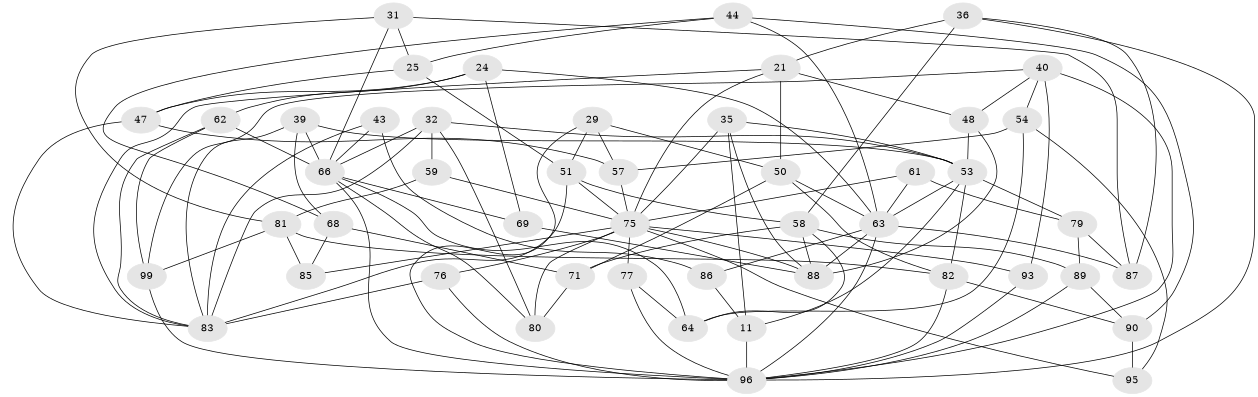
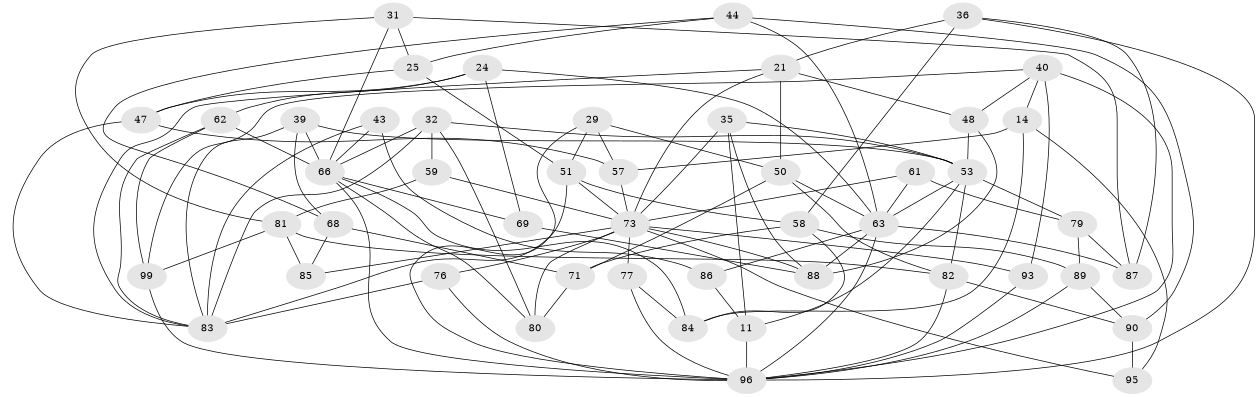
node "54": label "54" -> "14"
node "75": label "75" -> "73"
edge "58" -- "88": removed
node "64": label "64" -> "84"
